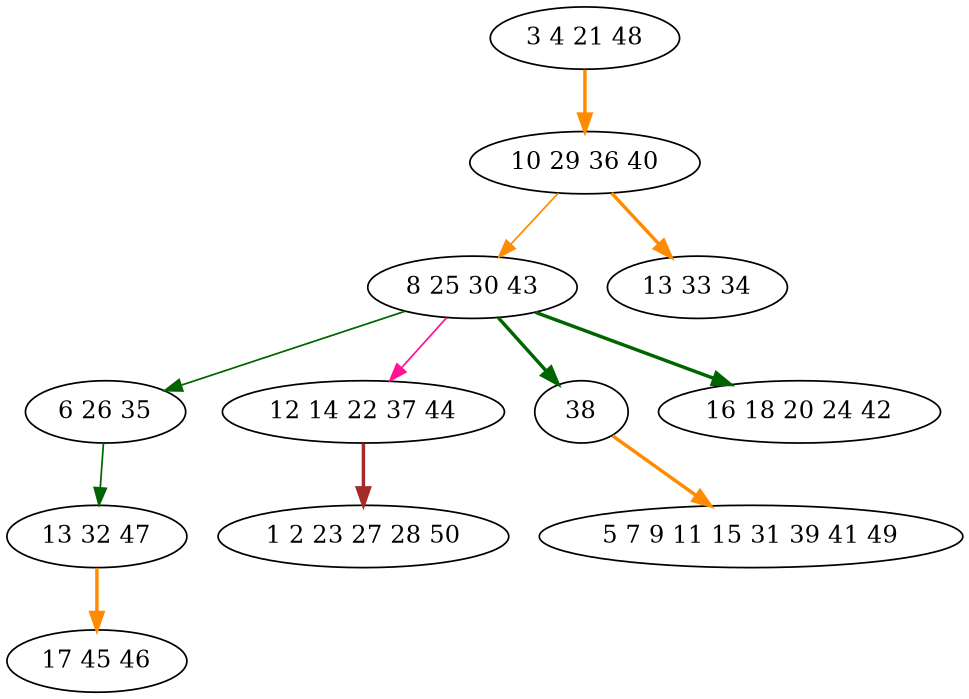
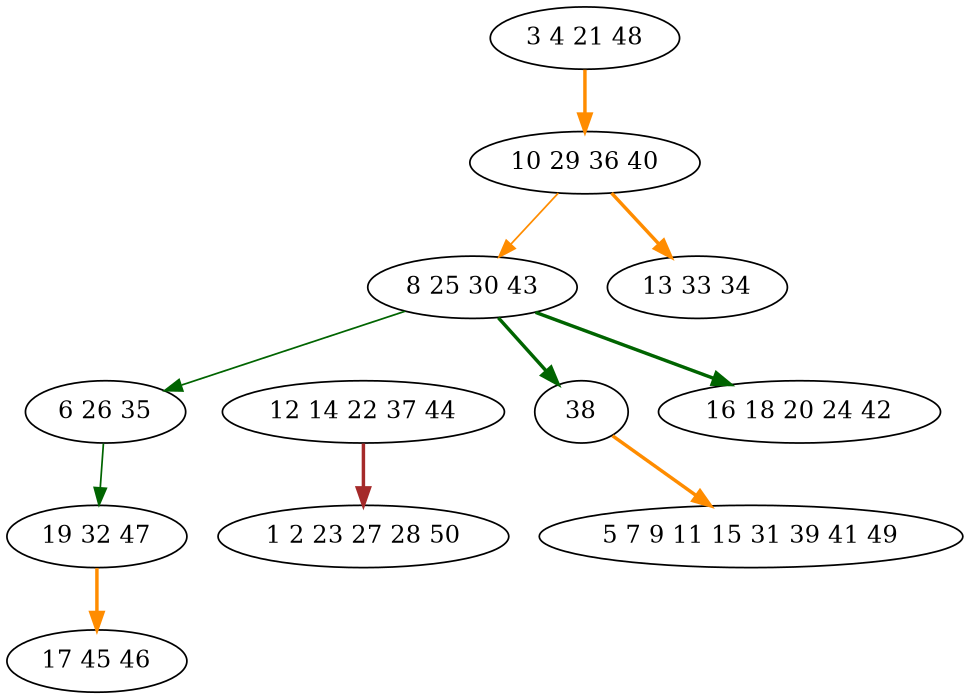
edge "8 25 30 43" -> "12 14 22 37 44": removed
node "13 32 47": label "13 32 47" -> "19 32 47"
